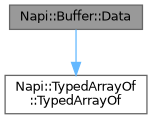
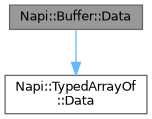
node "Napi::TypedArrayOf ::TypedArrayOf": label "Napi::TypedArrayOf ::TypedArrayOf" -> "Napi::TypedArrayOf ::Data"
